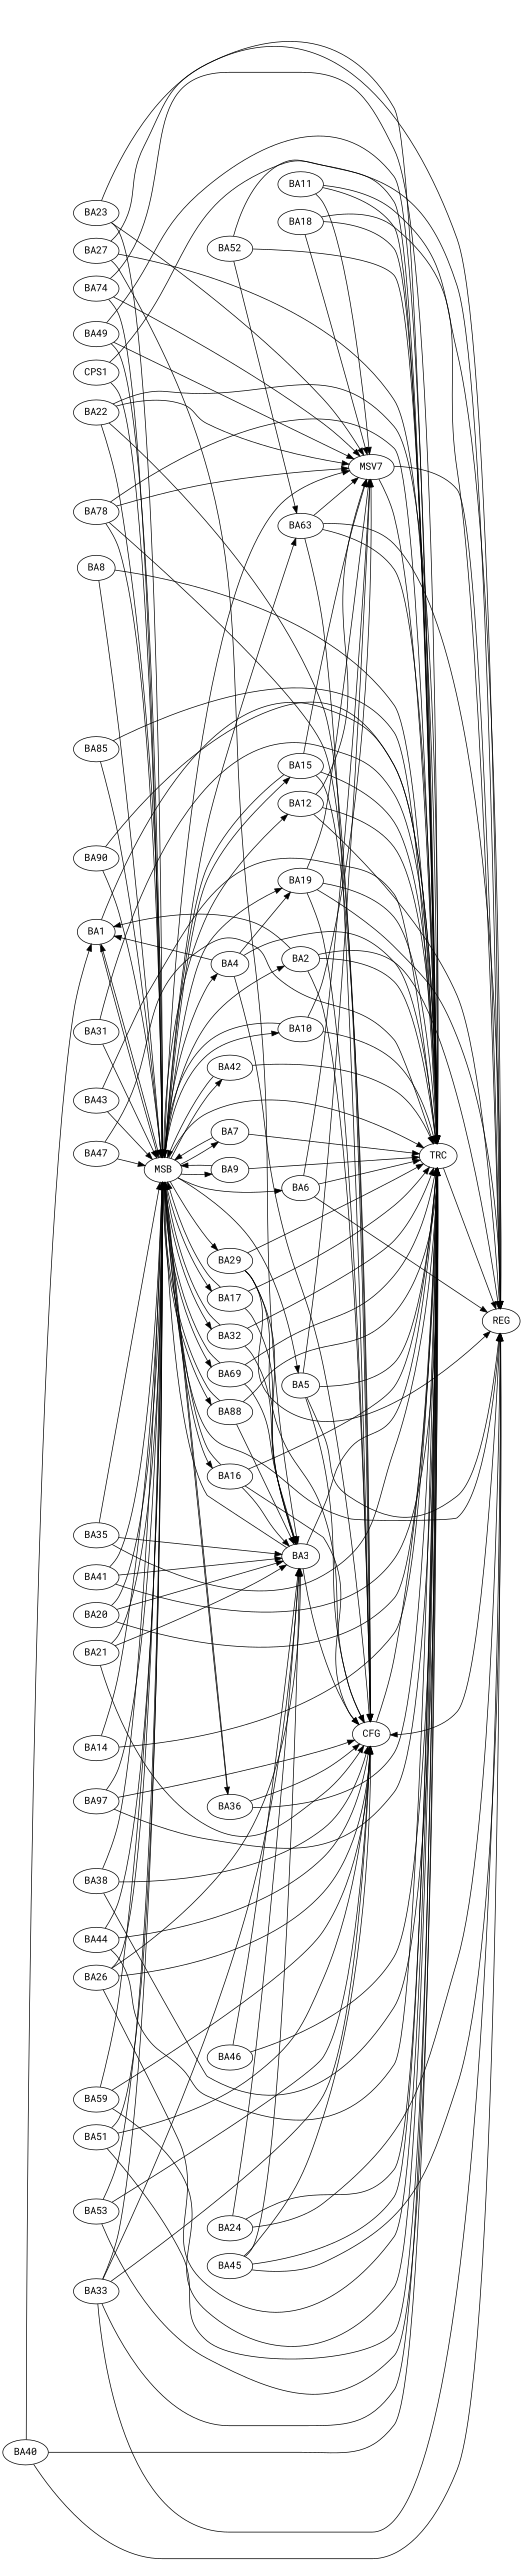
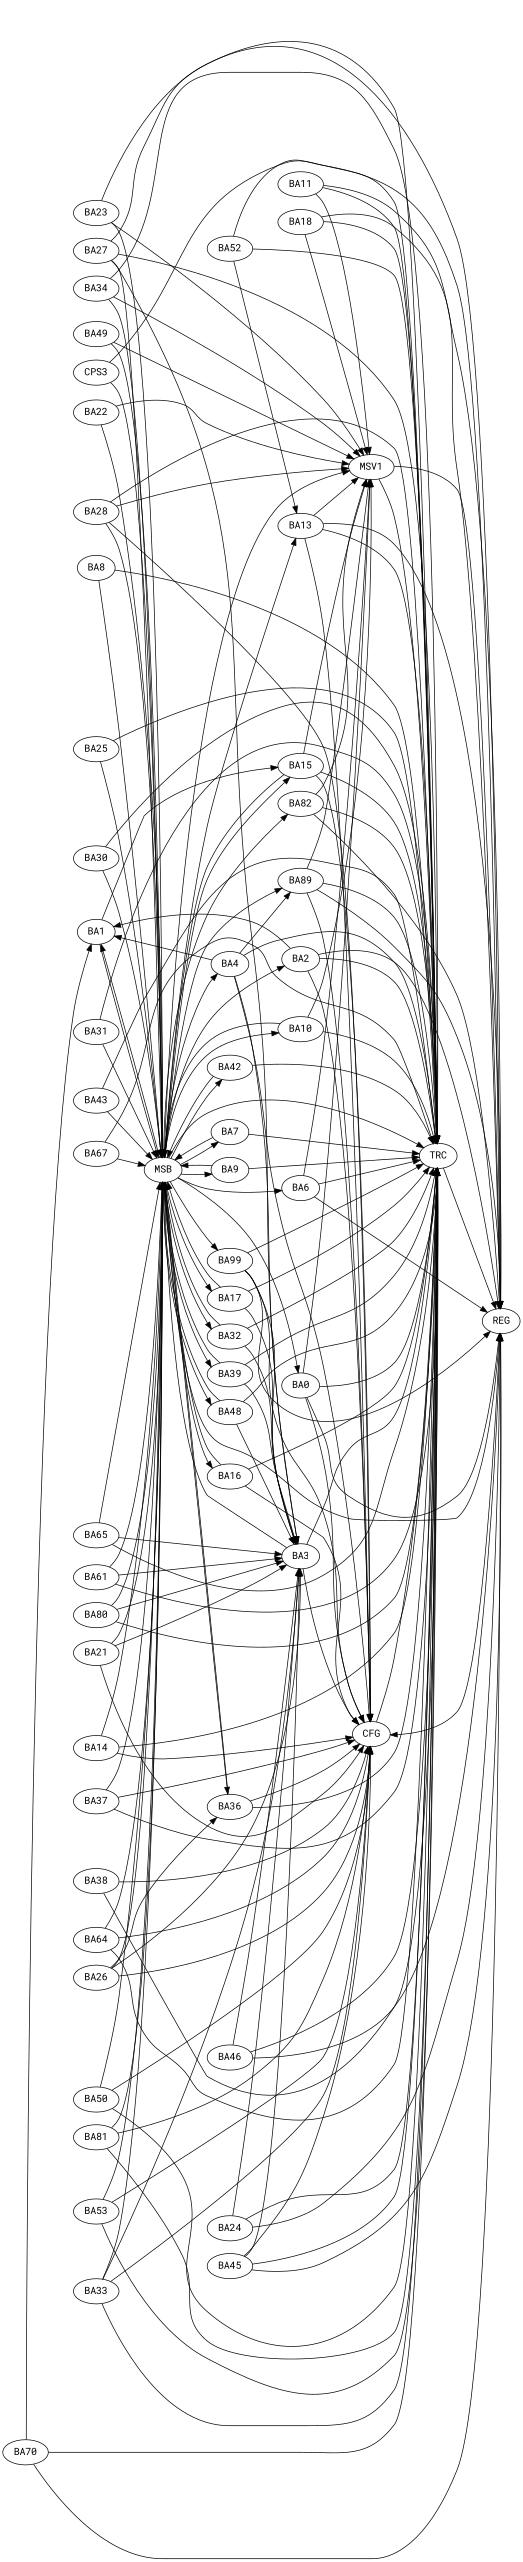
edge "BA49" -> "TRC": removed
node "BA74": label "BA74" -> "BA34"
node "CPS1": label "CPS1" -> "CPS3"
edge "BA22" -> "TRC": removed
node "MSV7": label "MSV7" -> "MSV1"
node "BA78": label "BA78" -> "BA28"
node "BA63": label "BA63" -> "BA13"
edge "BA1" -> "TRC": now "BA1" -> "BA15"
edge "BA22" -> "CFG": now "BA14" -> "CFG"
node "BA85": label "BA85" -> "BA25"
node "BA12": label "BA12" -> "BA82"
node "BA90": label "BA90" -> "BA30"
node "BA19": label "BA19" -> "BA89"
node "BA47": label "BA47" -> "BA67"
node "BA29": label "BA29" -> "BA99"
node "BA69": label "BA69" -> "BA39"
node "BA5": label "BA5" -> "BA0"
node "BA88": label "BA88" -> "BA48"
edge "BA16" -> "BA3": now "BA4" -> "BA3"
edge "BA38" -> "MSB": now "BA27" -> "MSB"
node "BA35": label "BA35" -> "BA65"
node "BA41": label "BA41" -> "BA61"
node "BA20": label "BA20" -> "BA80"
node "BA97": label "BA97" -> "BA37"
node "BA44": label "BA44" -> "BA64"
node "BA59": label "BA59" -> "BA50"
node "BA51": label "BA51" -> "BA81"
edge "BA33" -> "REG": now "BA46" -> "REG"
edge "BA26" -> "TRC": now "BA26" -> "BA36"
node "BA40": label "BA40" -> "BA70"
